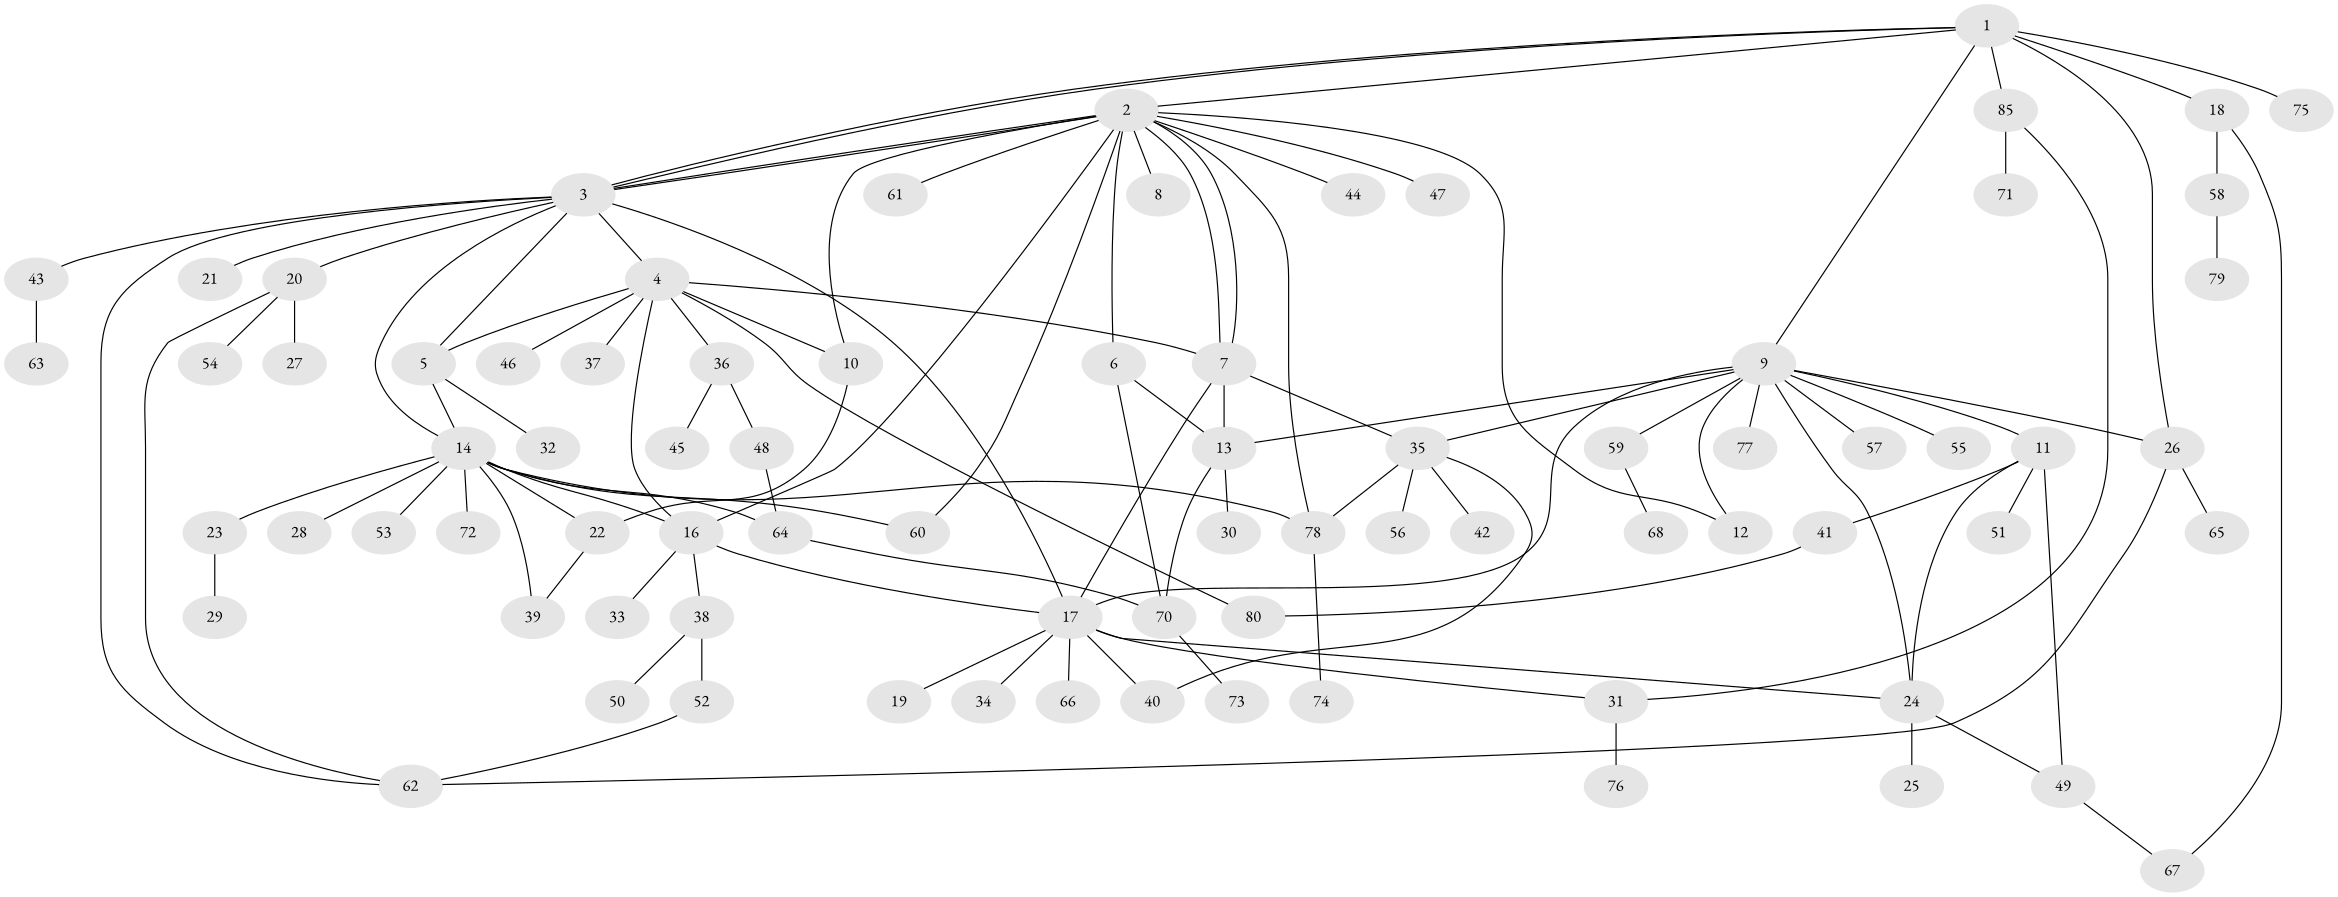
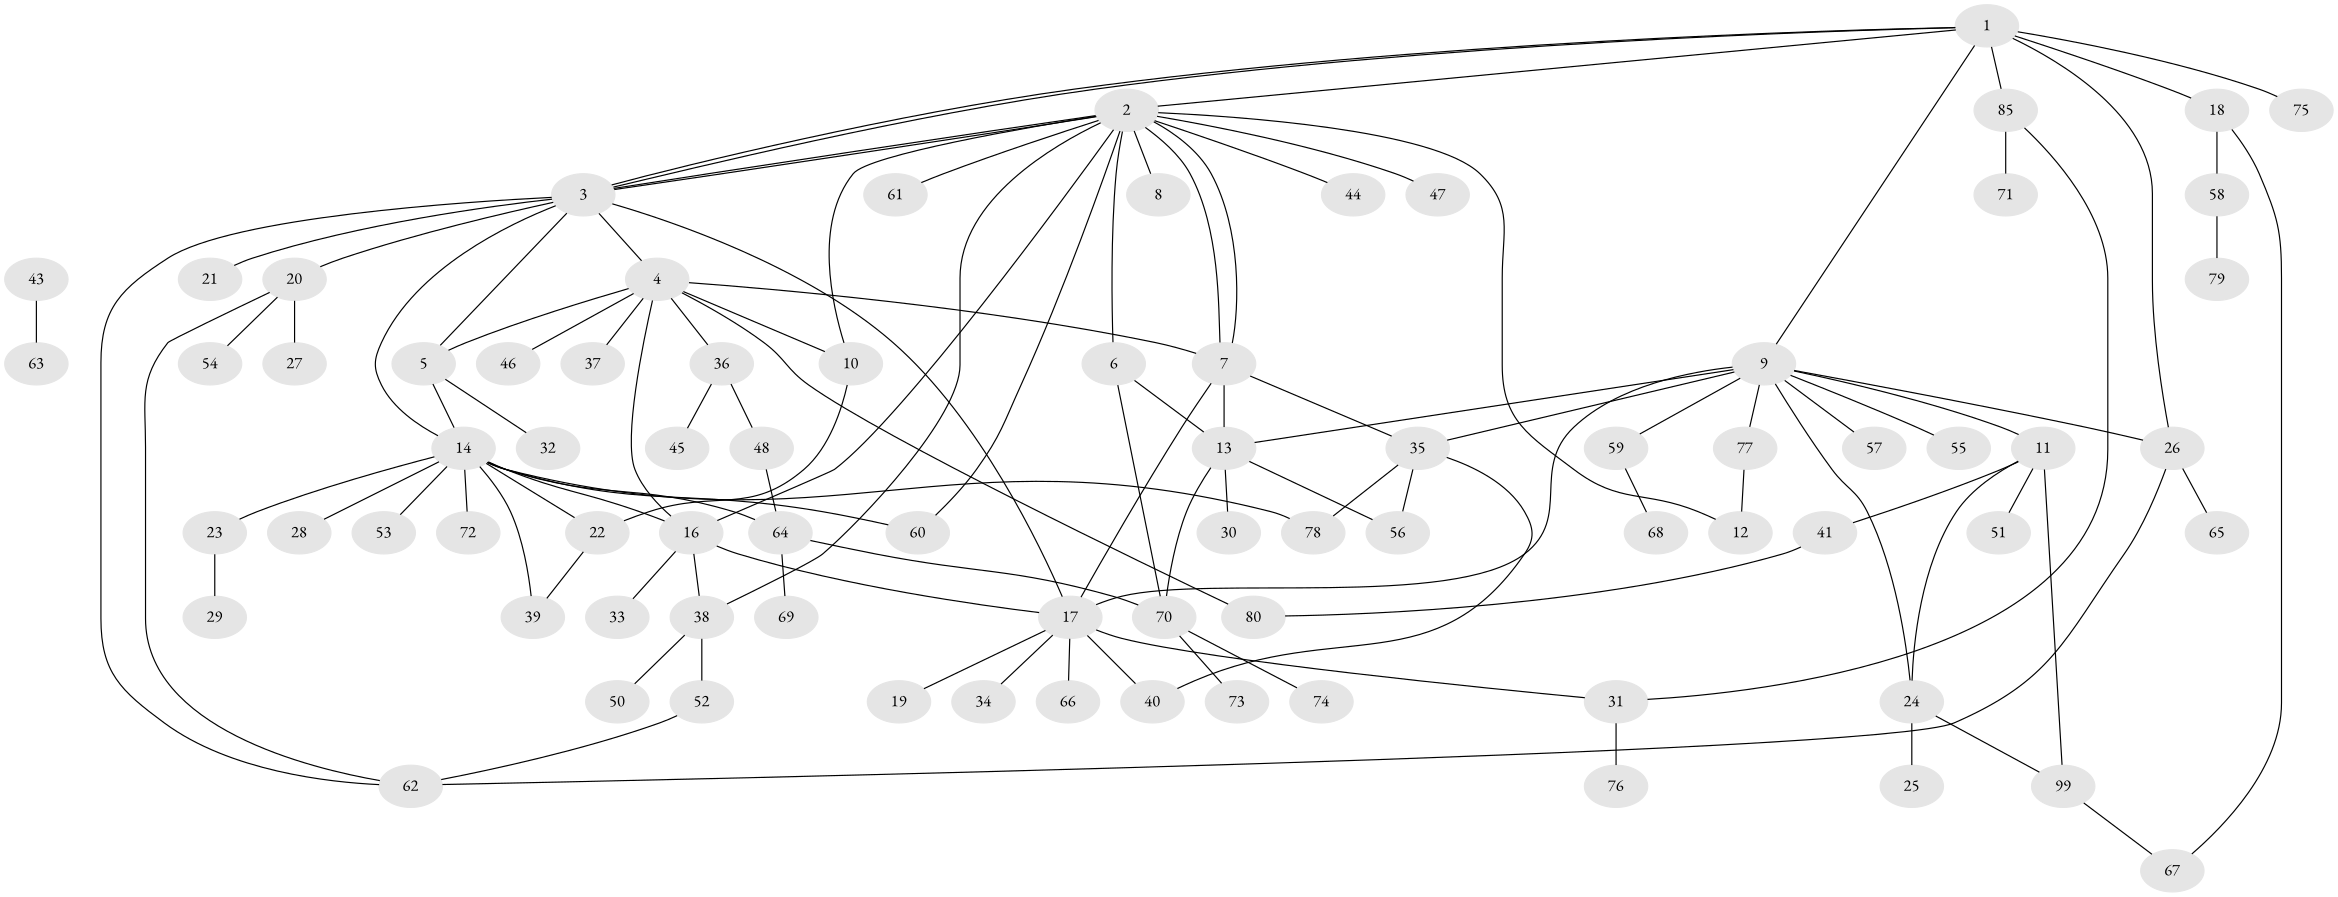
edge "3" -- "43": removed
edge "2" -- "78": now "2" -- "38"
edge "9" -- "12": now "77" -- "12"
edge "13" -- "56": added
node "42": removed
node "69": added
edge "78" -- "74": now "70" -- "74"
edge "17" -- "24": removed
node "49": label "49" -> "99"
